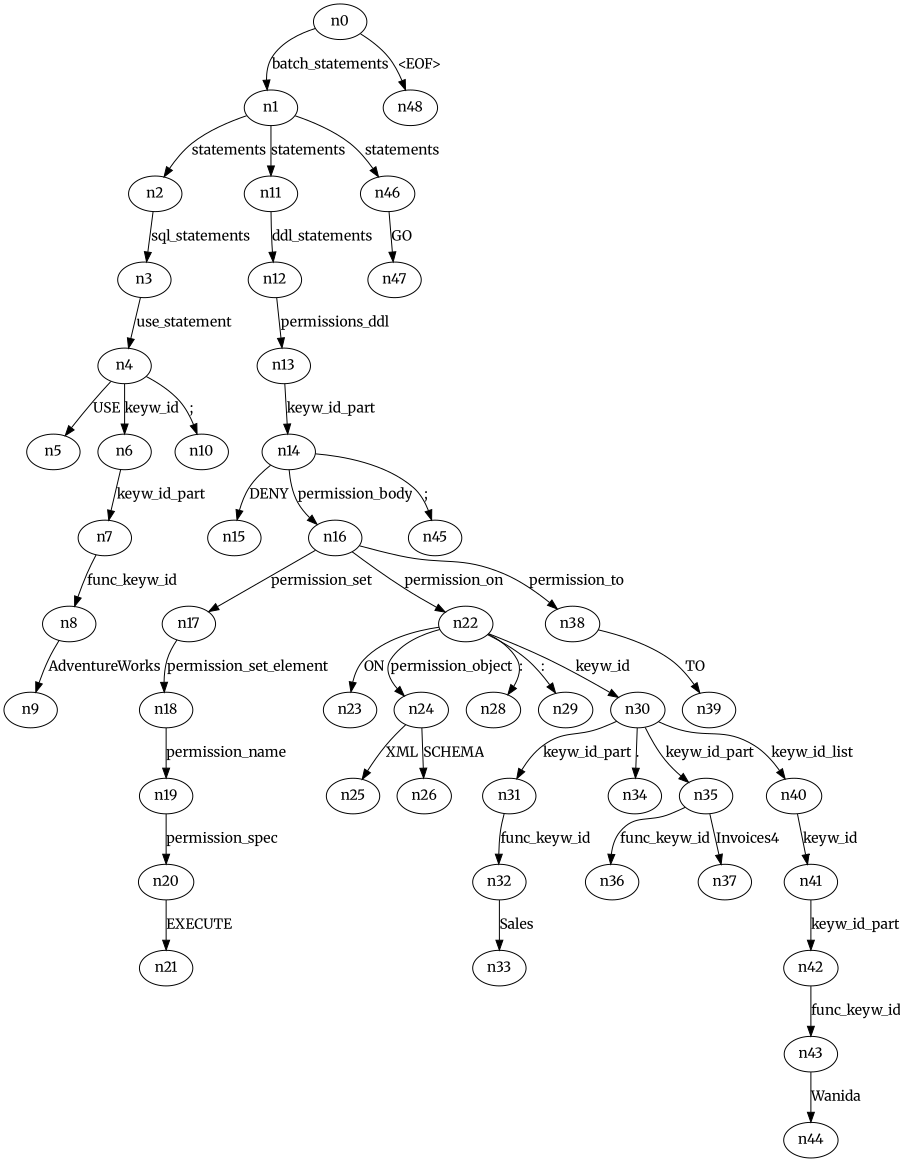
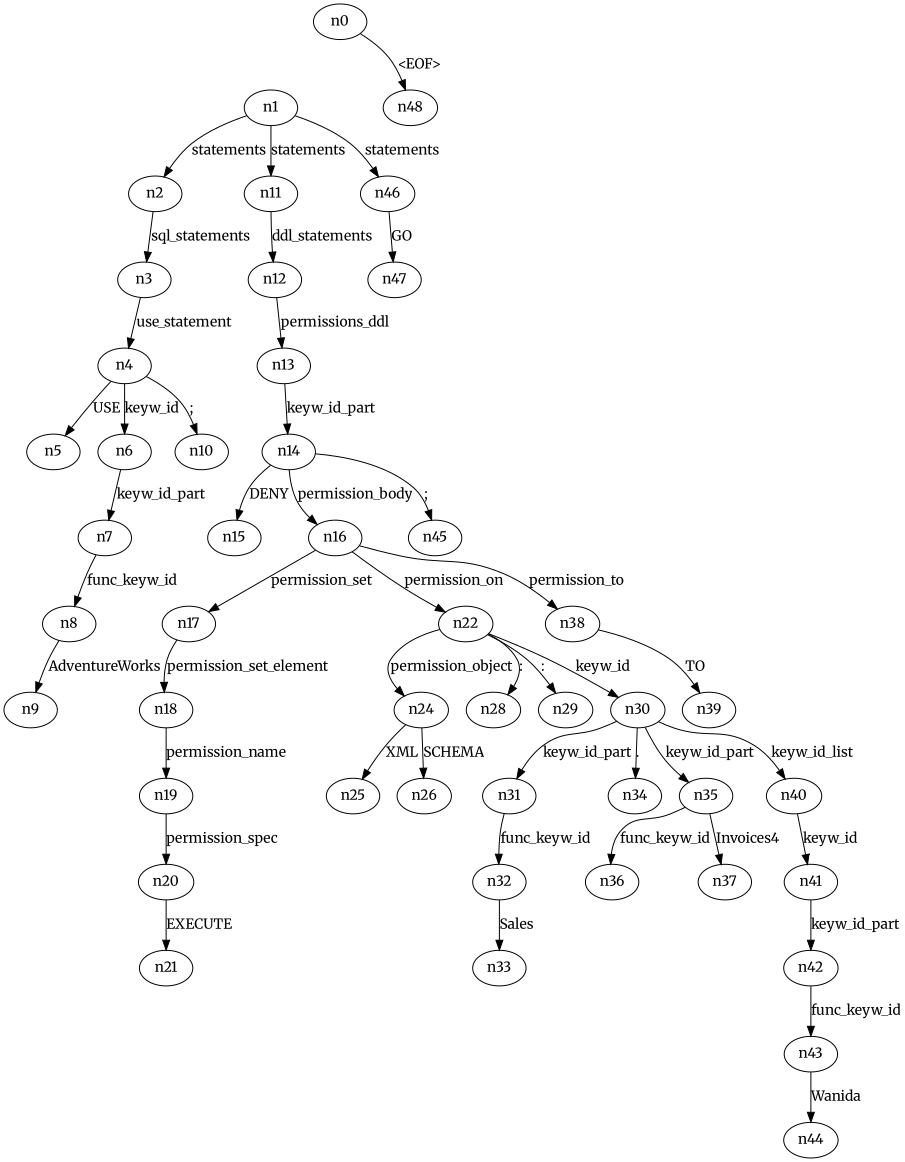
edge "n0" -> "n1": removed, label "batch_statements"
node "n23": removed
